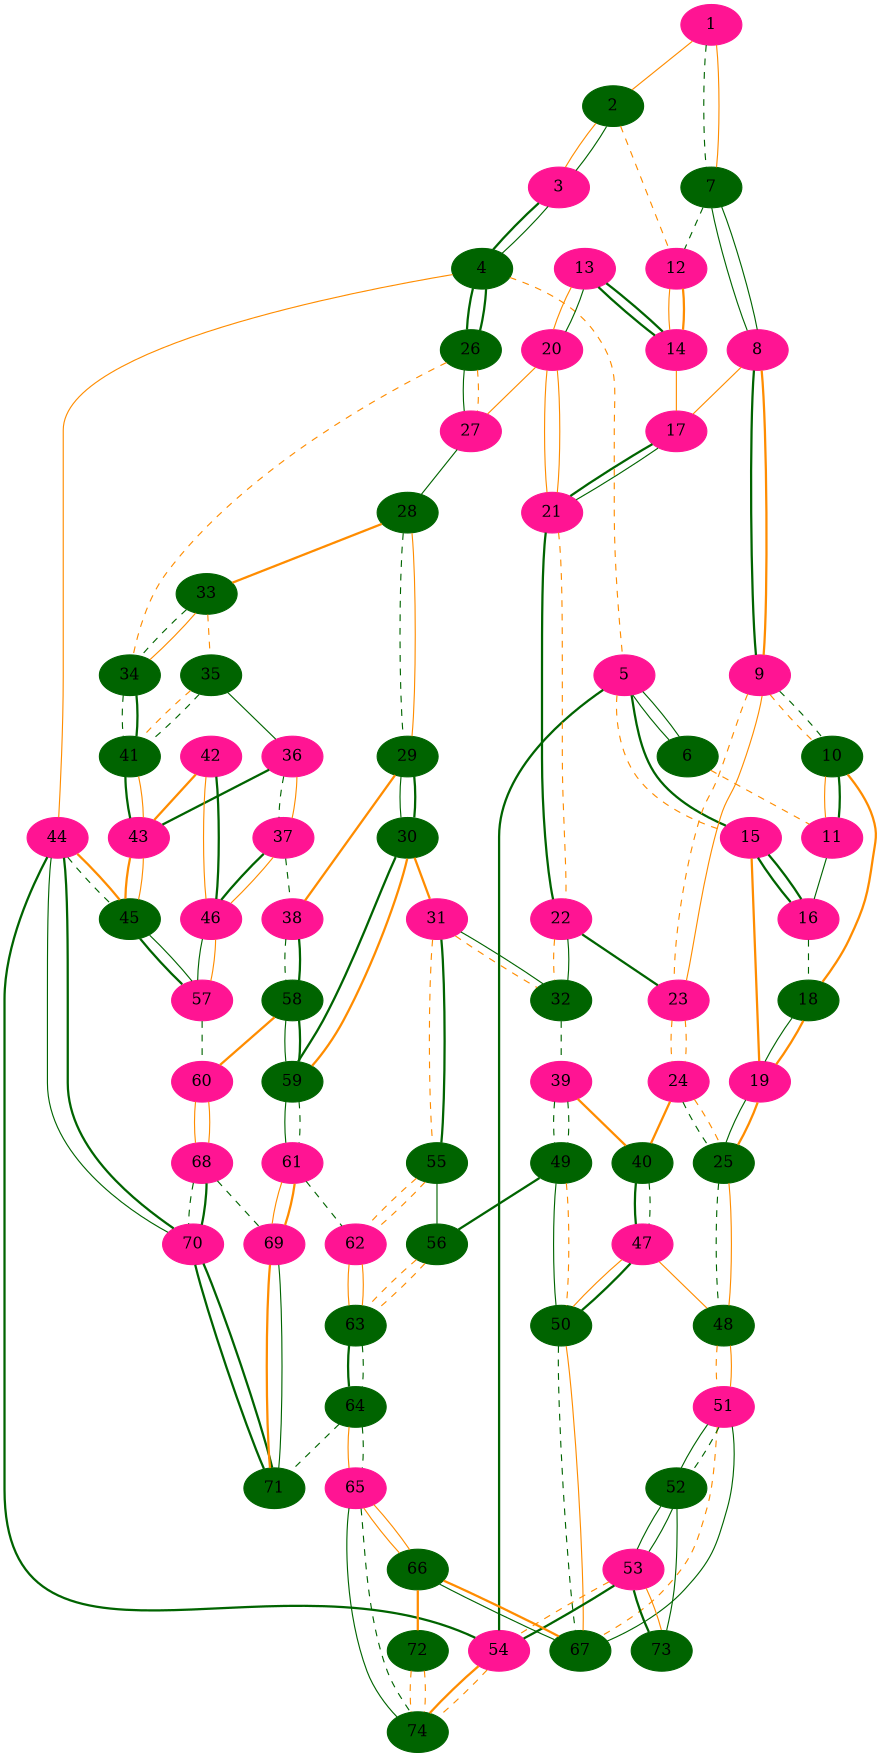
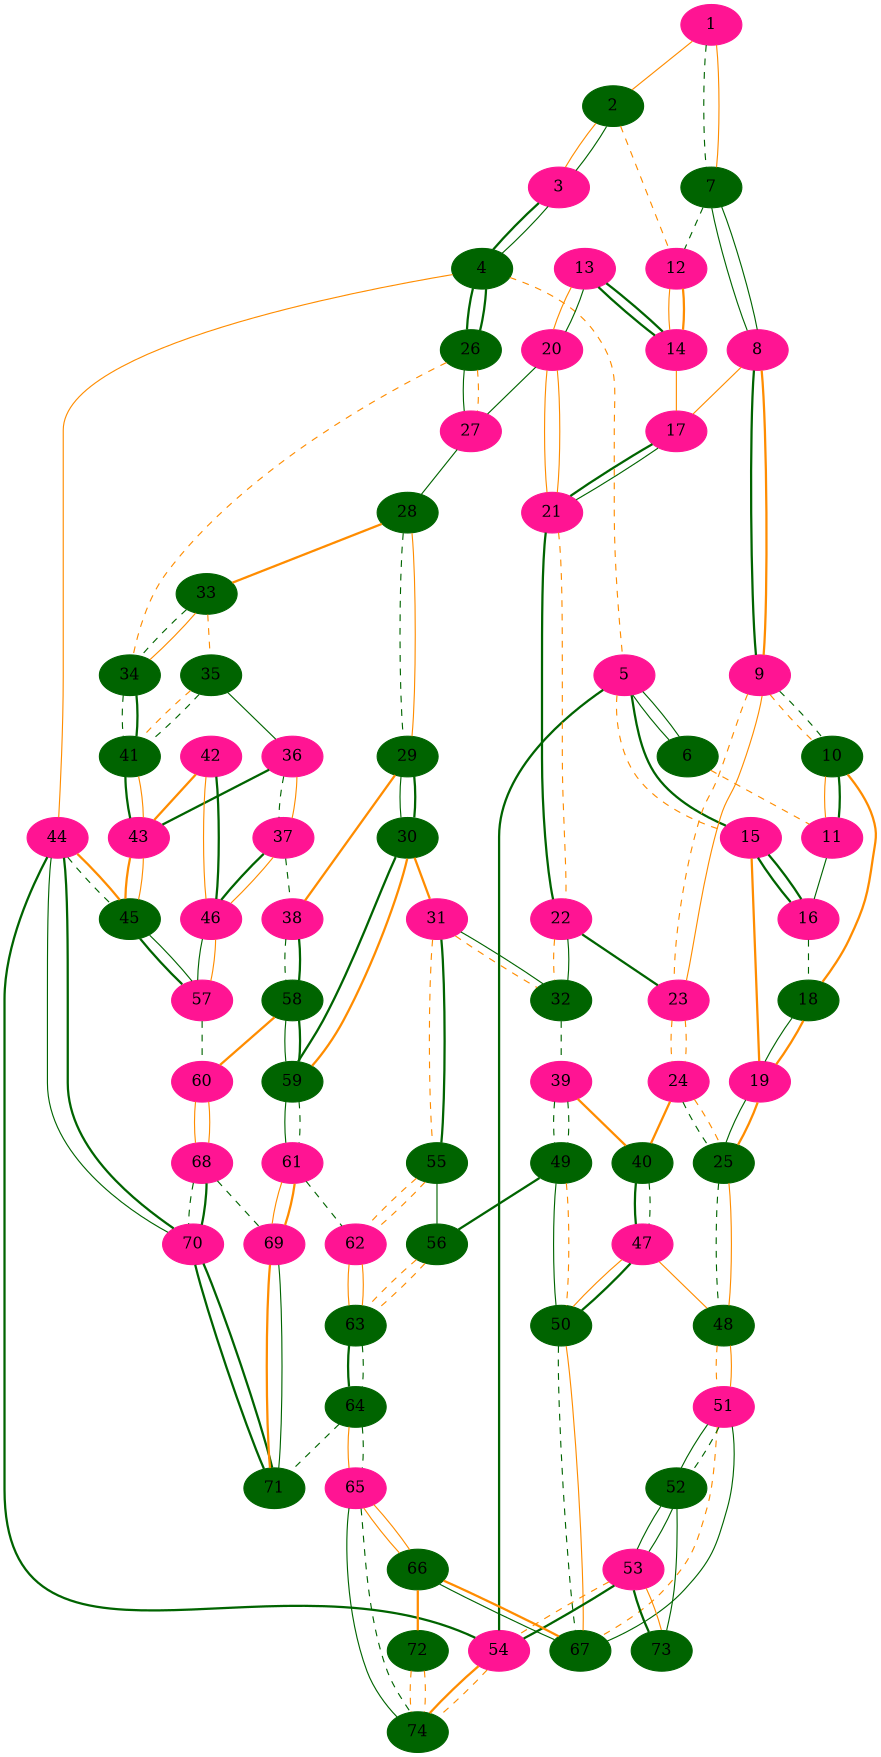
edge "20" -- "27": color darkorange -> darkgreen
